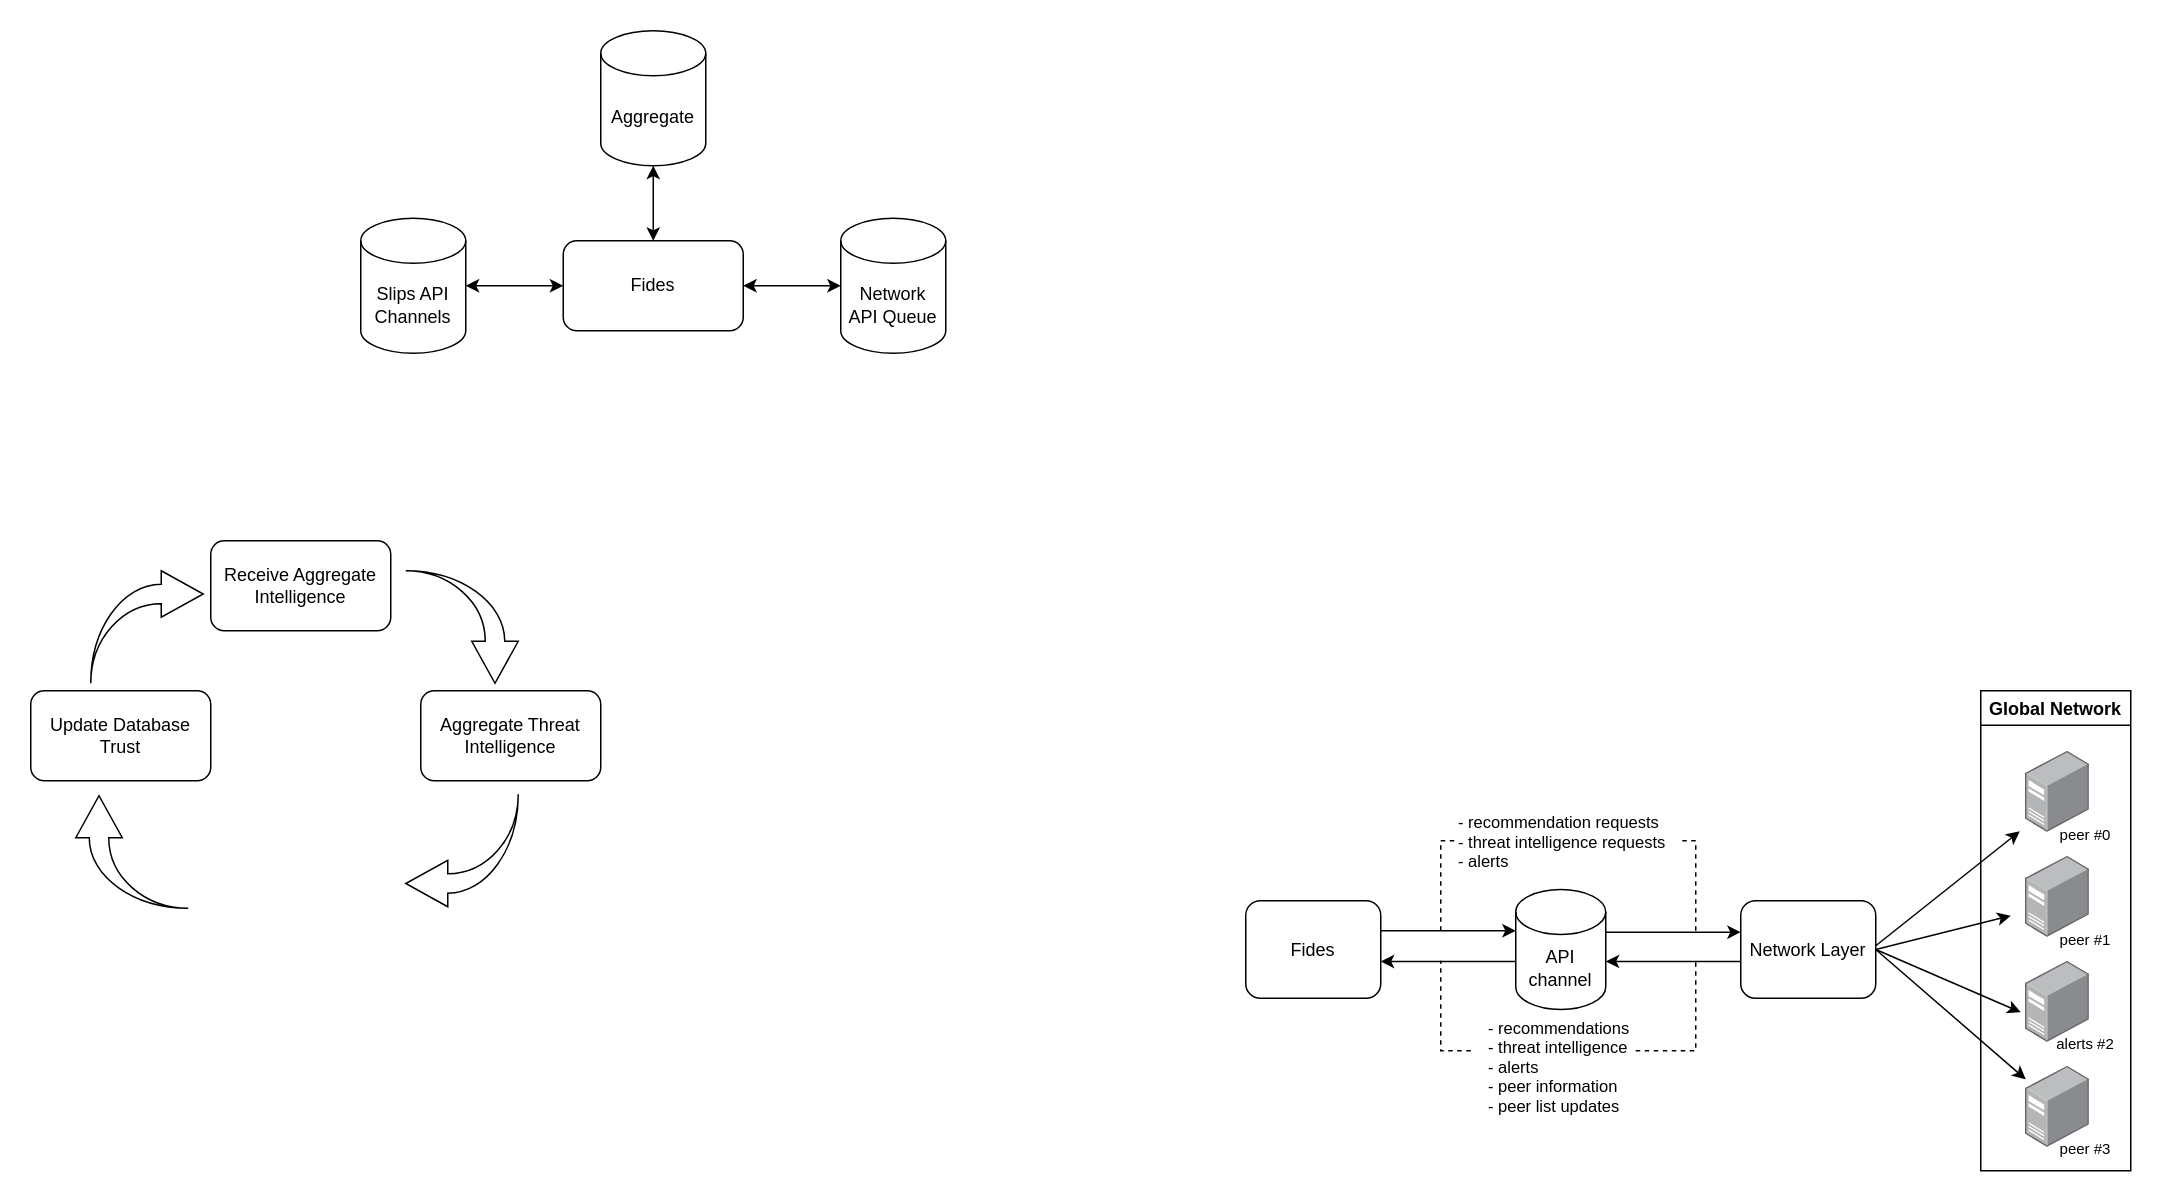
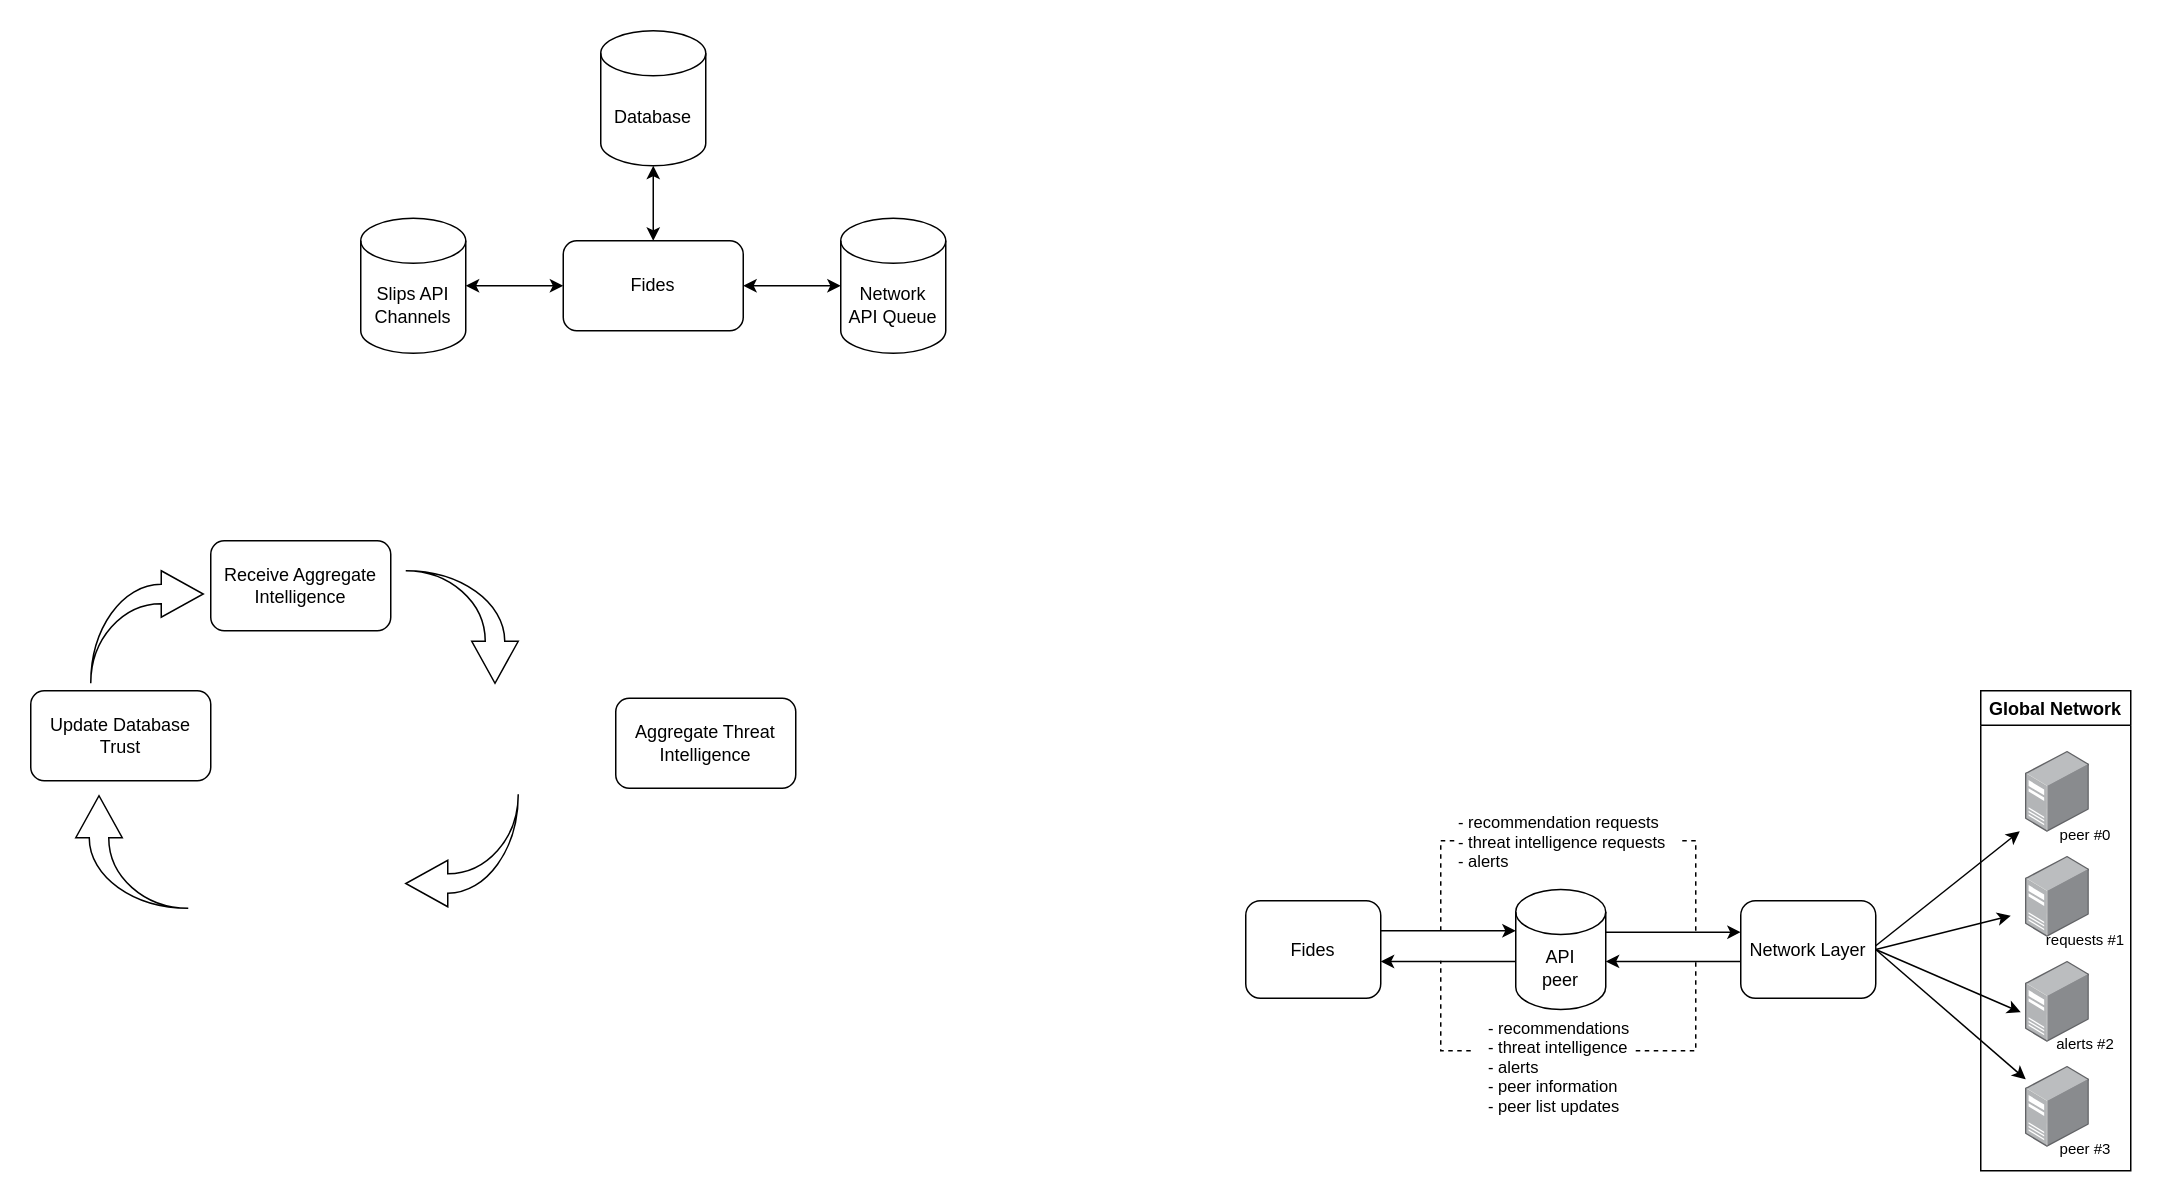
node "Aggregate": label "Aggregate" -> "Database"
node "Aggregate Threat Intelligence": moved (511, 736) -> (706, 743)
node "peer #1": label "peer #1" -> "requests #1"
node "API channel": label "API channel" -> "API peer"
